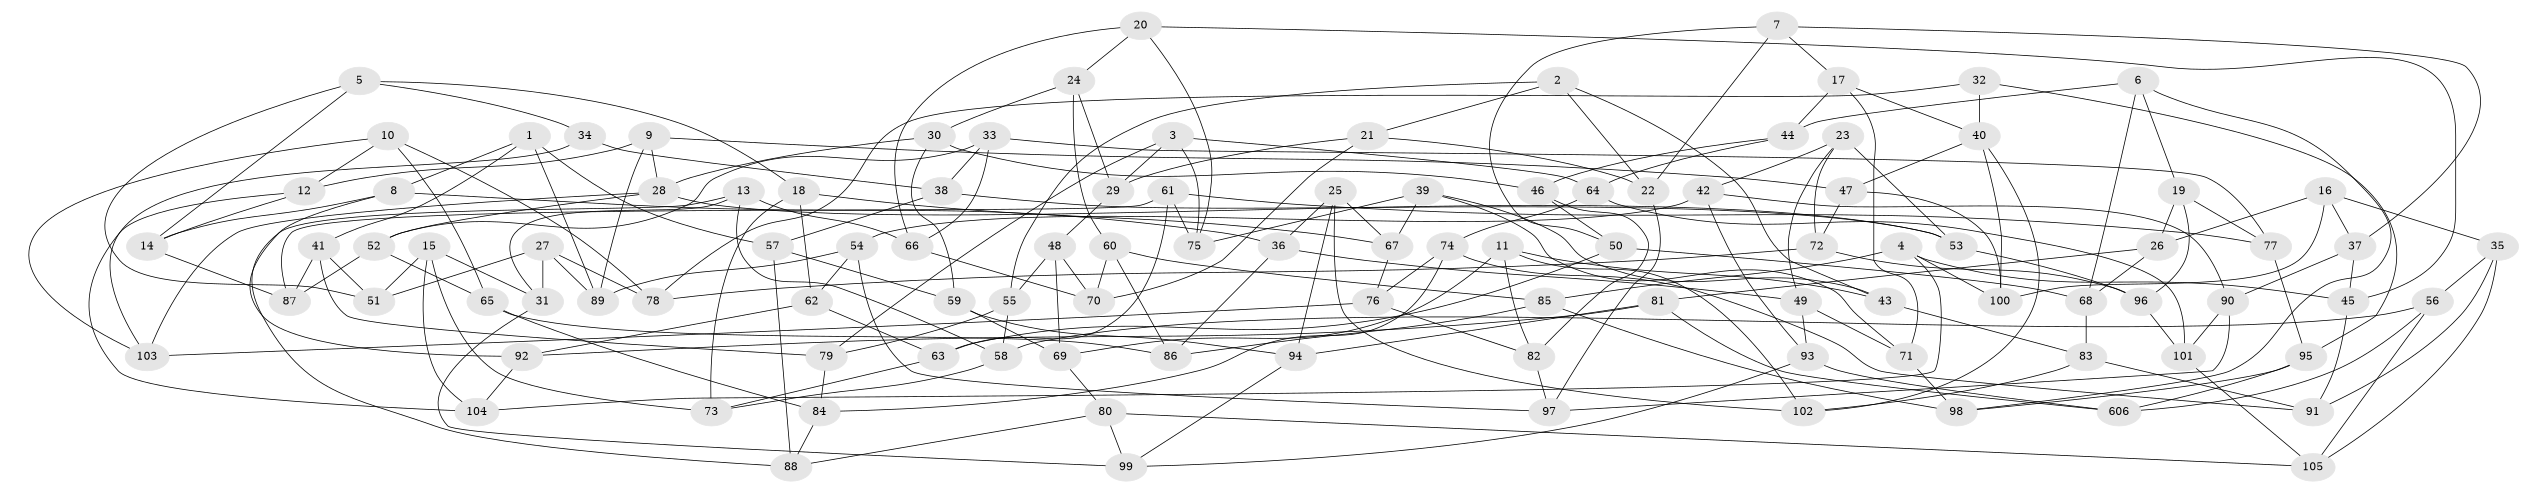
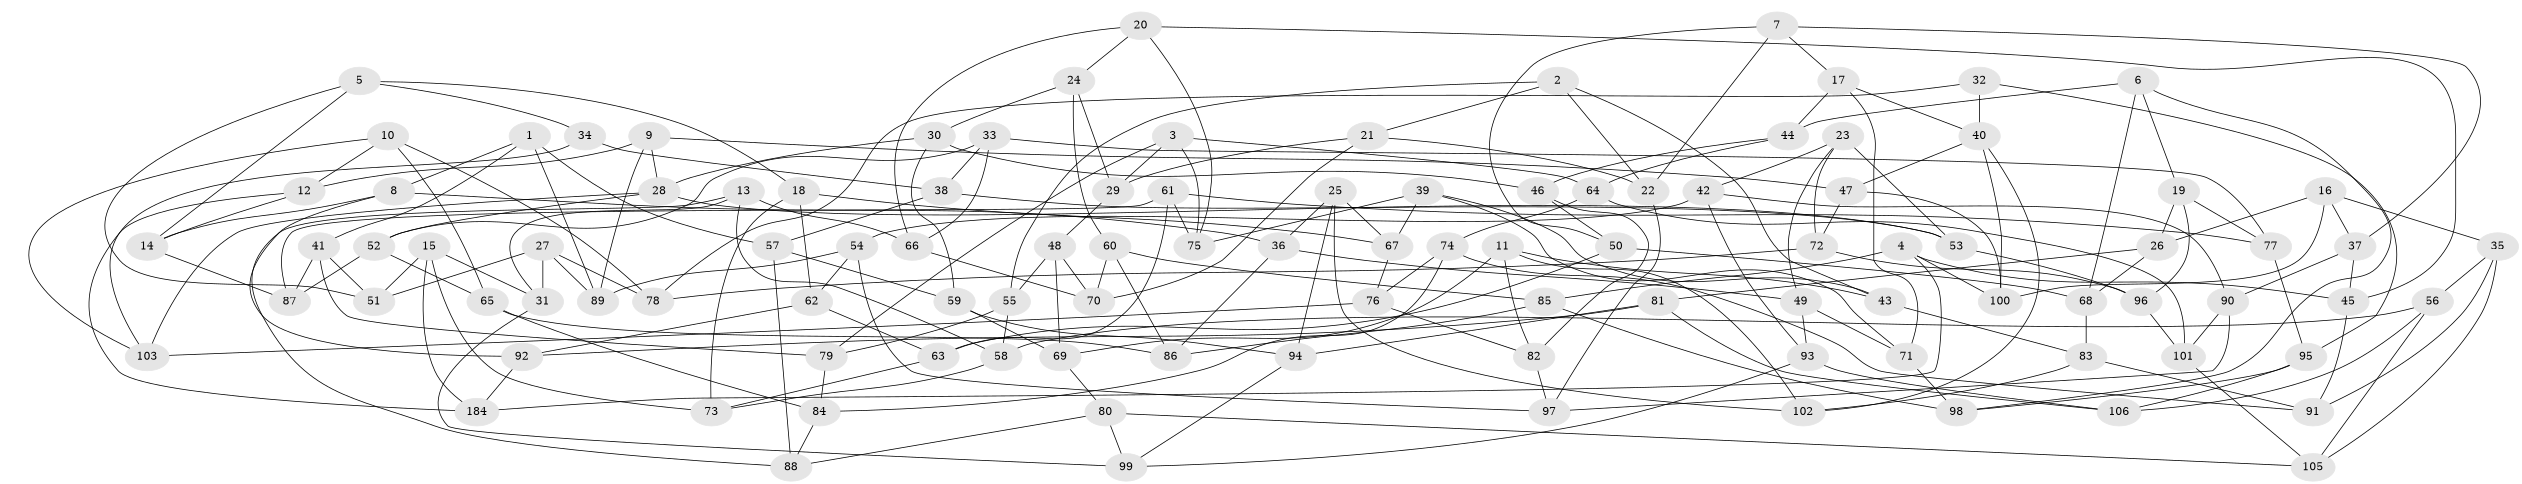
node "104": label "104" -> "184"
node "606": label "606" -> "106"
